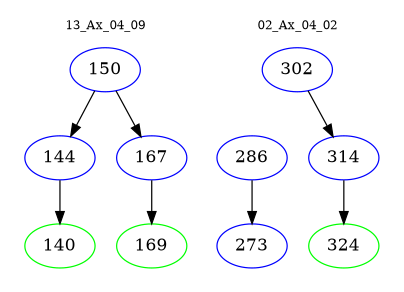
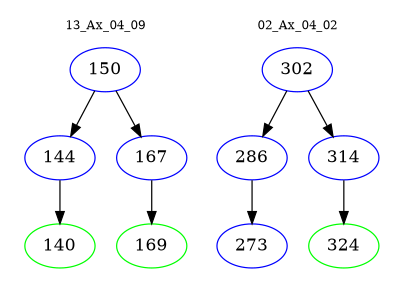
edge "302" -> "286": added
